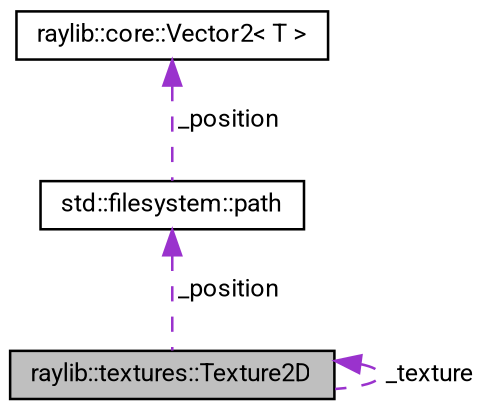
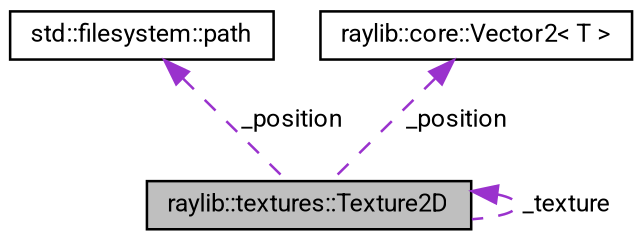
edge "std::filesystem::path" -> "raylib::core::Vector2< T >": now "raylib::textures::Texture2D" -> "raylib::core::Vector2< T >"
